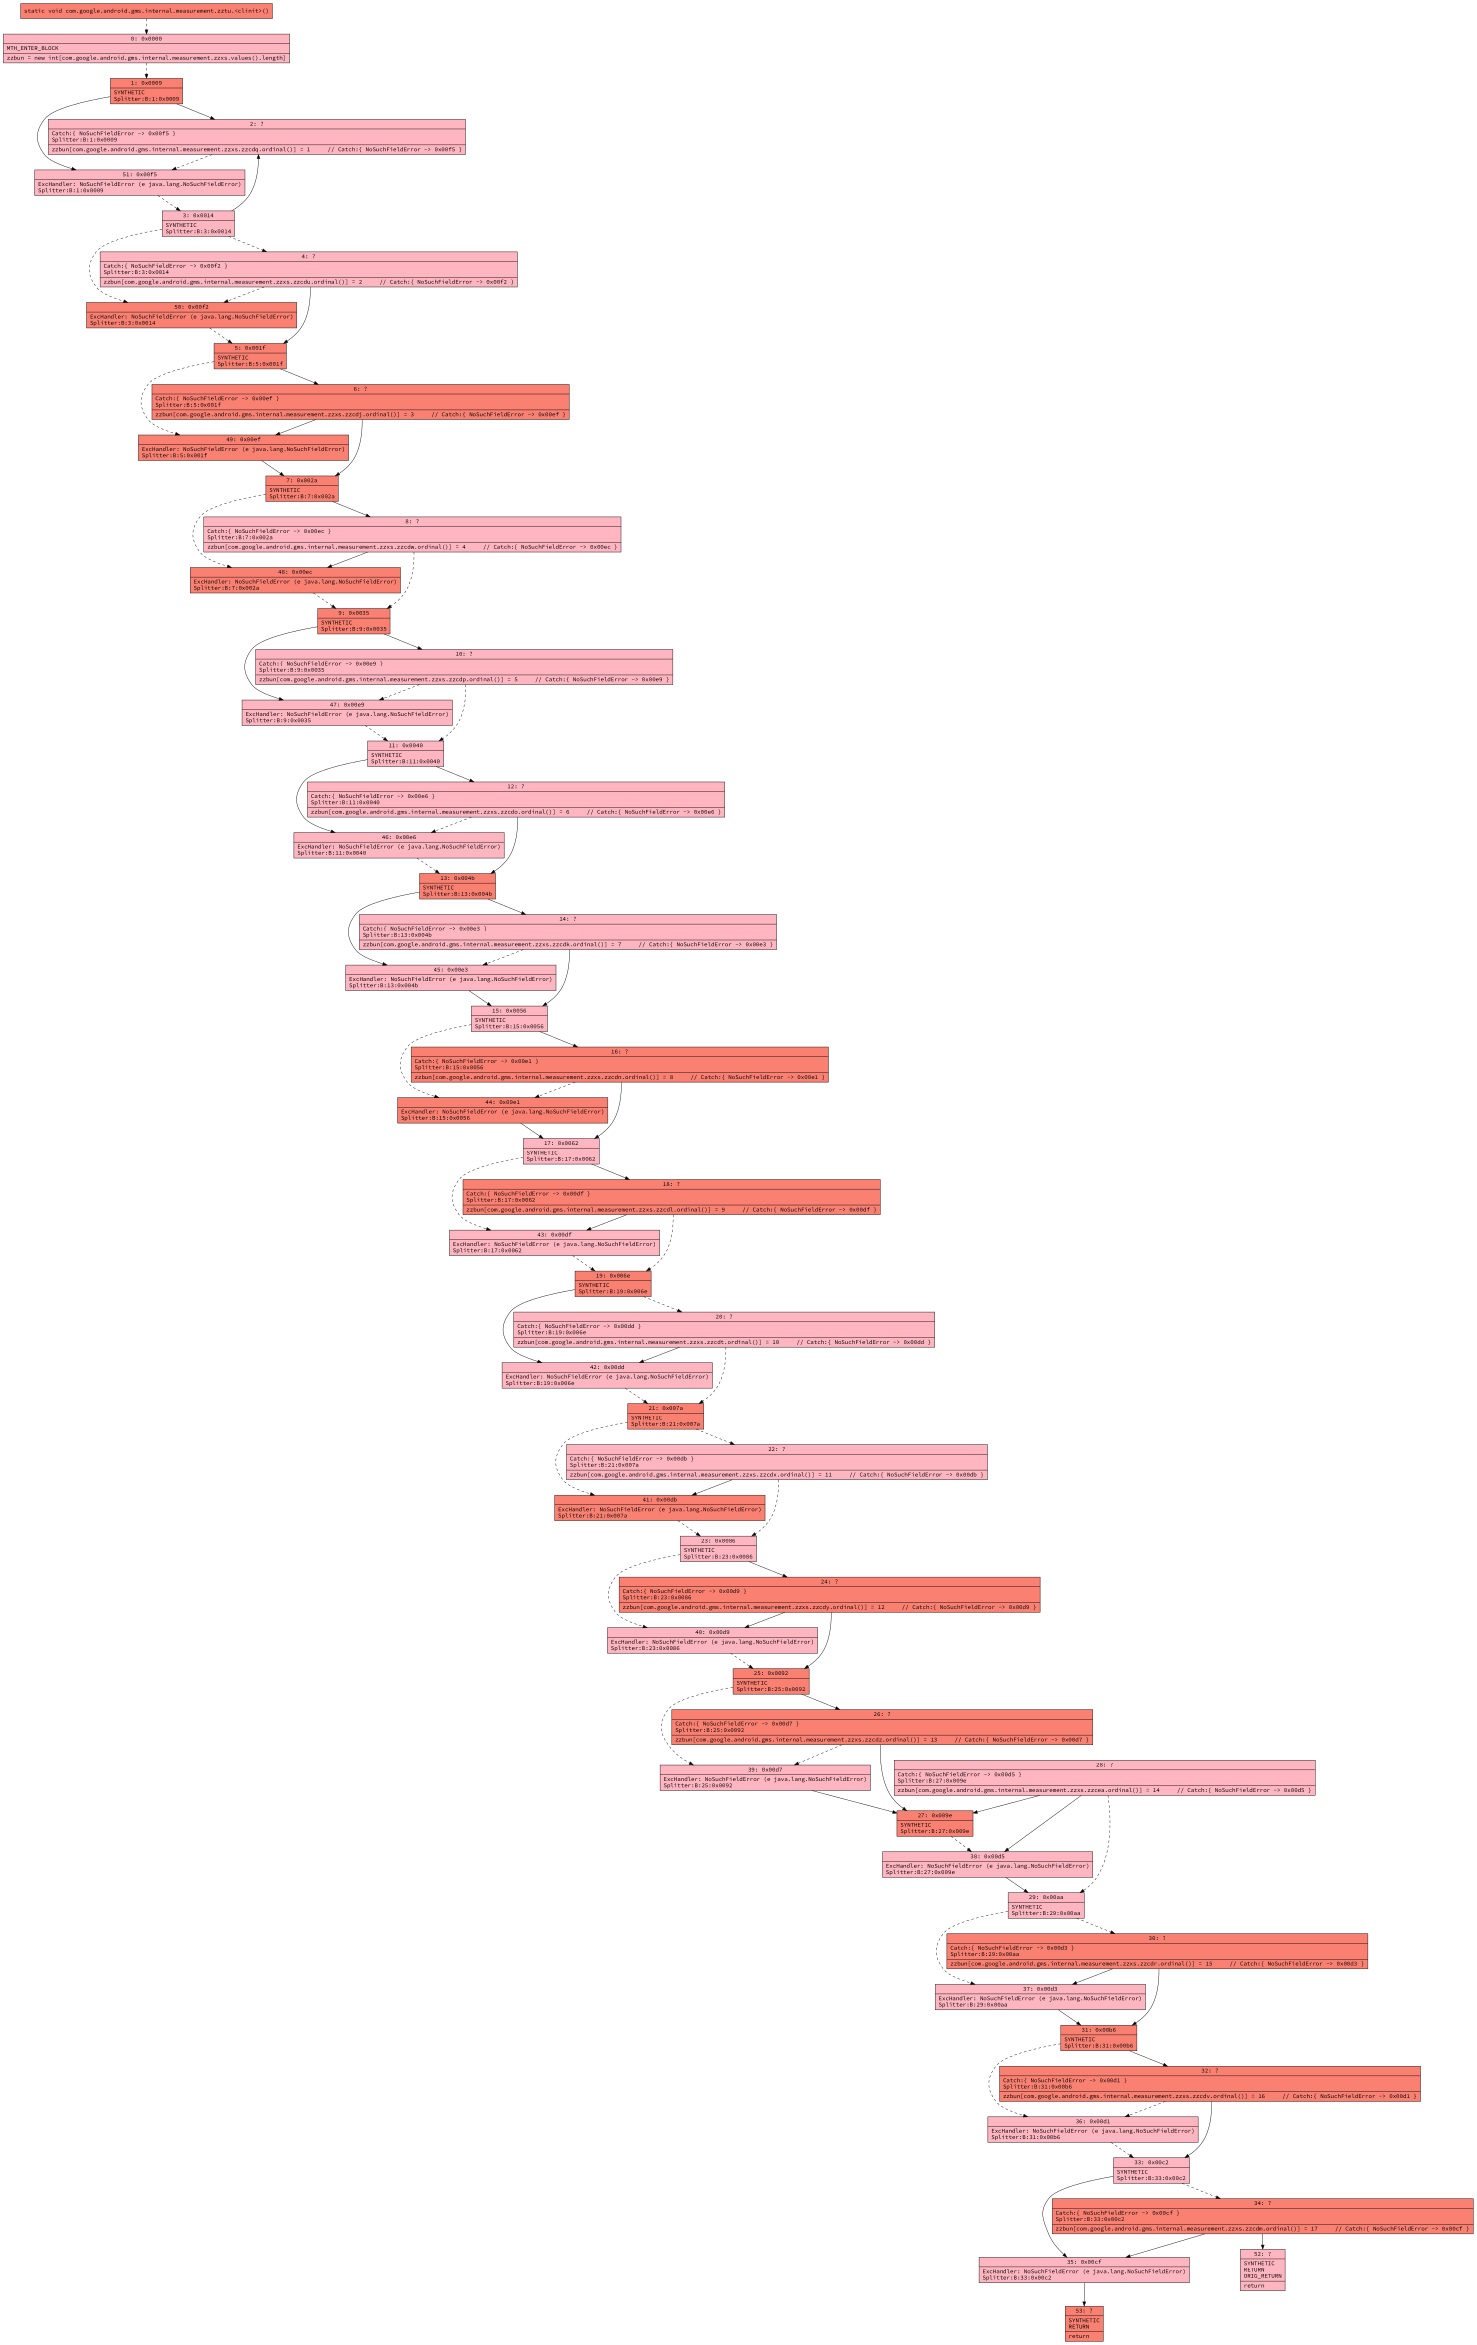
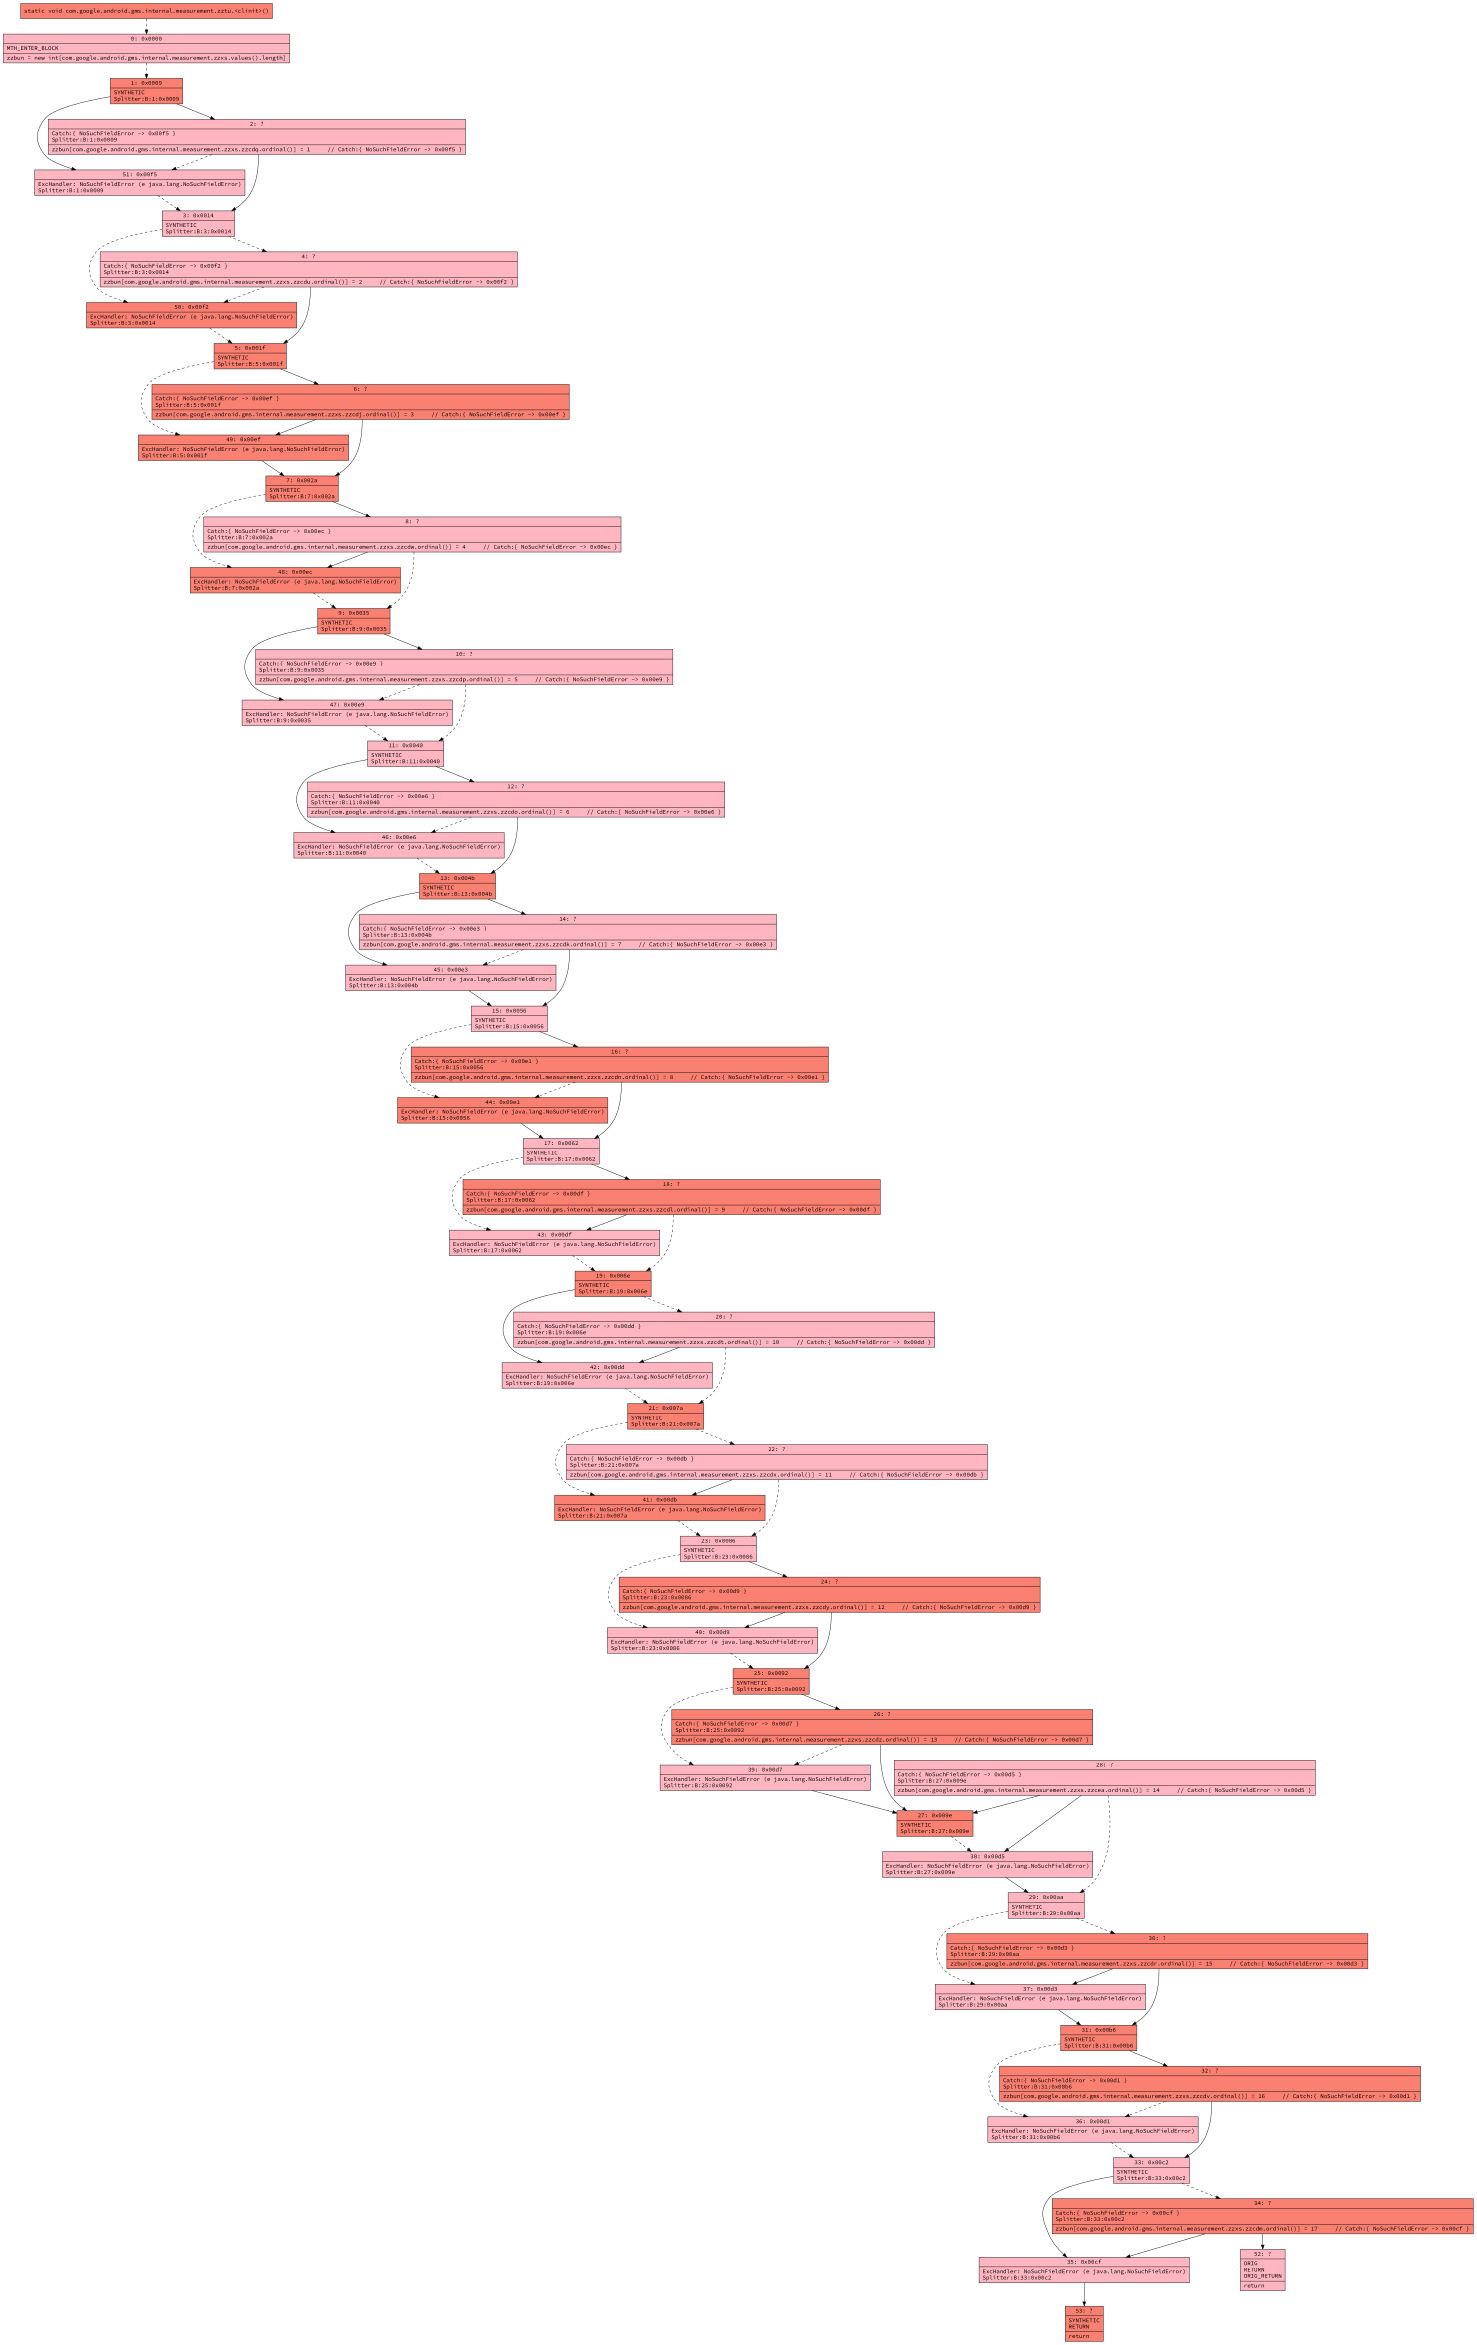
edge "3: 0x0014" -> "2: ?": reversed
node "52: ?": text "SYNTHETIC" -> "ORIG"
